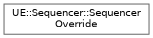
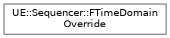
node "UE::Sequencer::Sequencer Override": label "UE::Sequencer::Sequencer Override" -> "UE::Sequencer::FTimeDomain Override"
